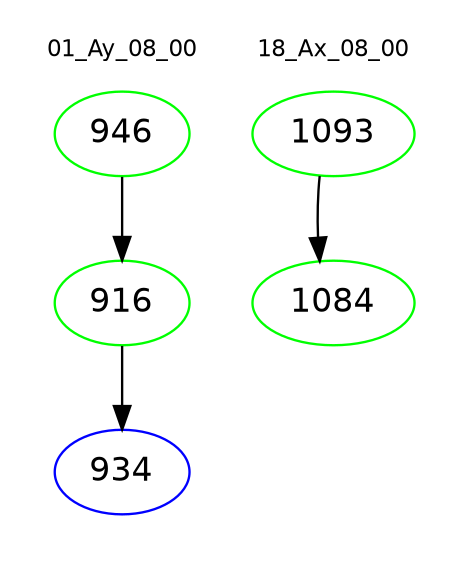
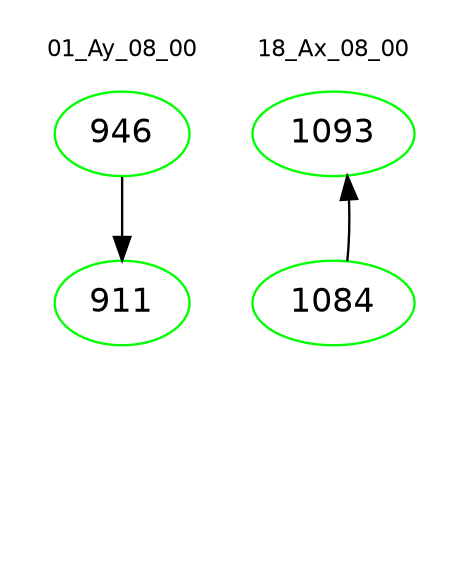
edge "1093" -> "1084": reversed
node "916": label "916" -> "911"
node "934": removed
